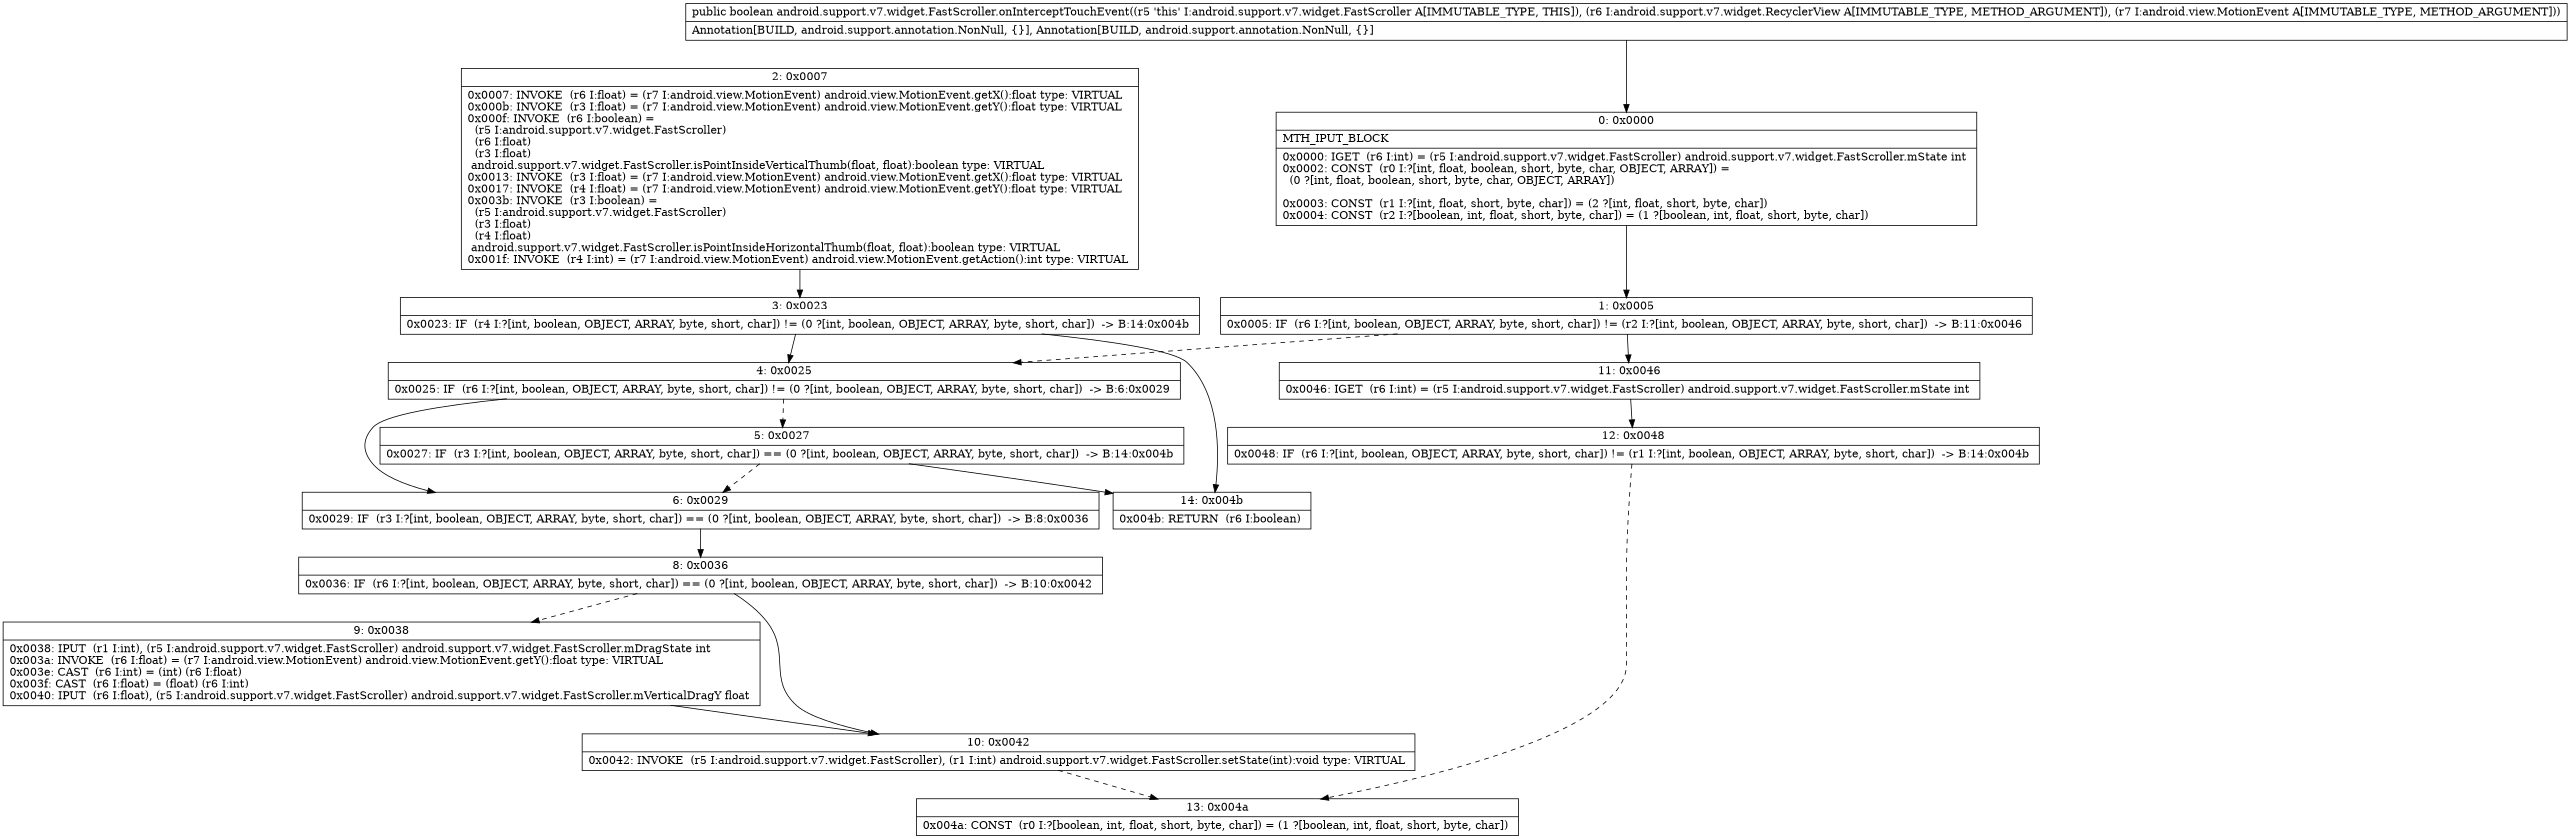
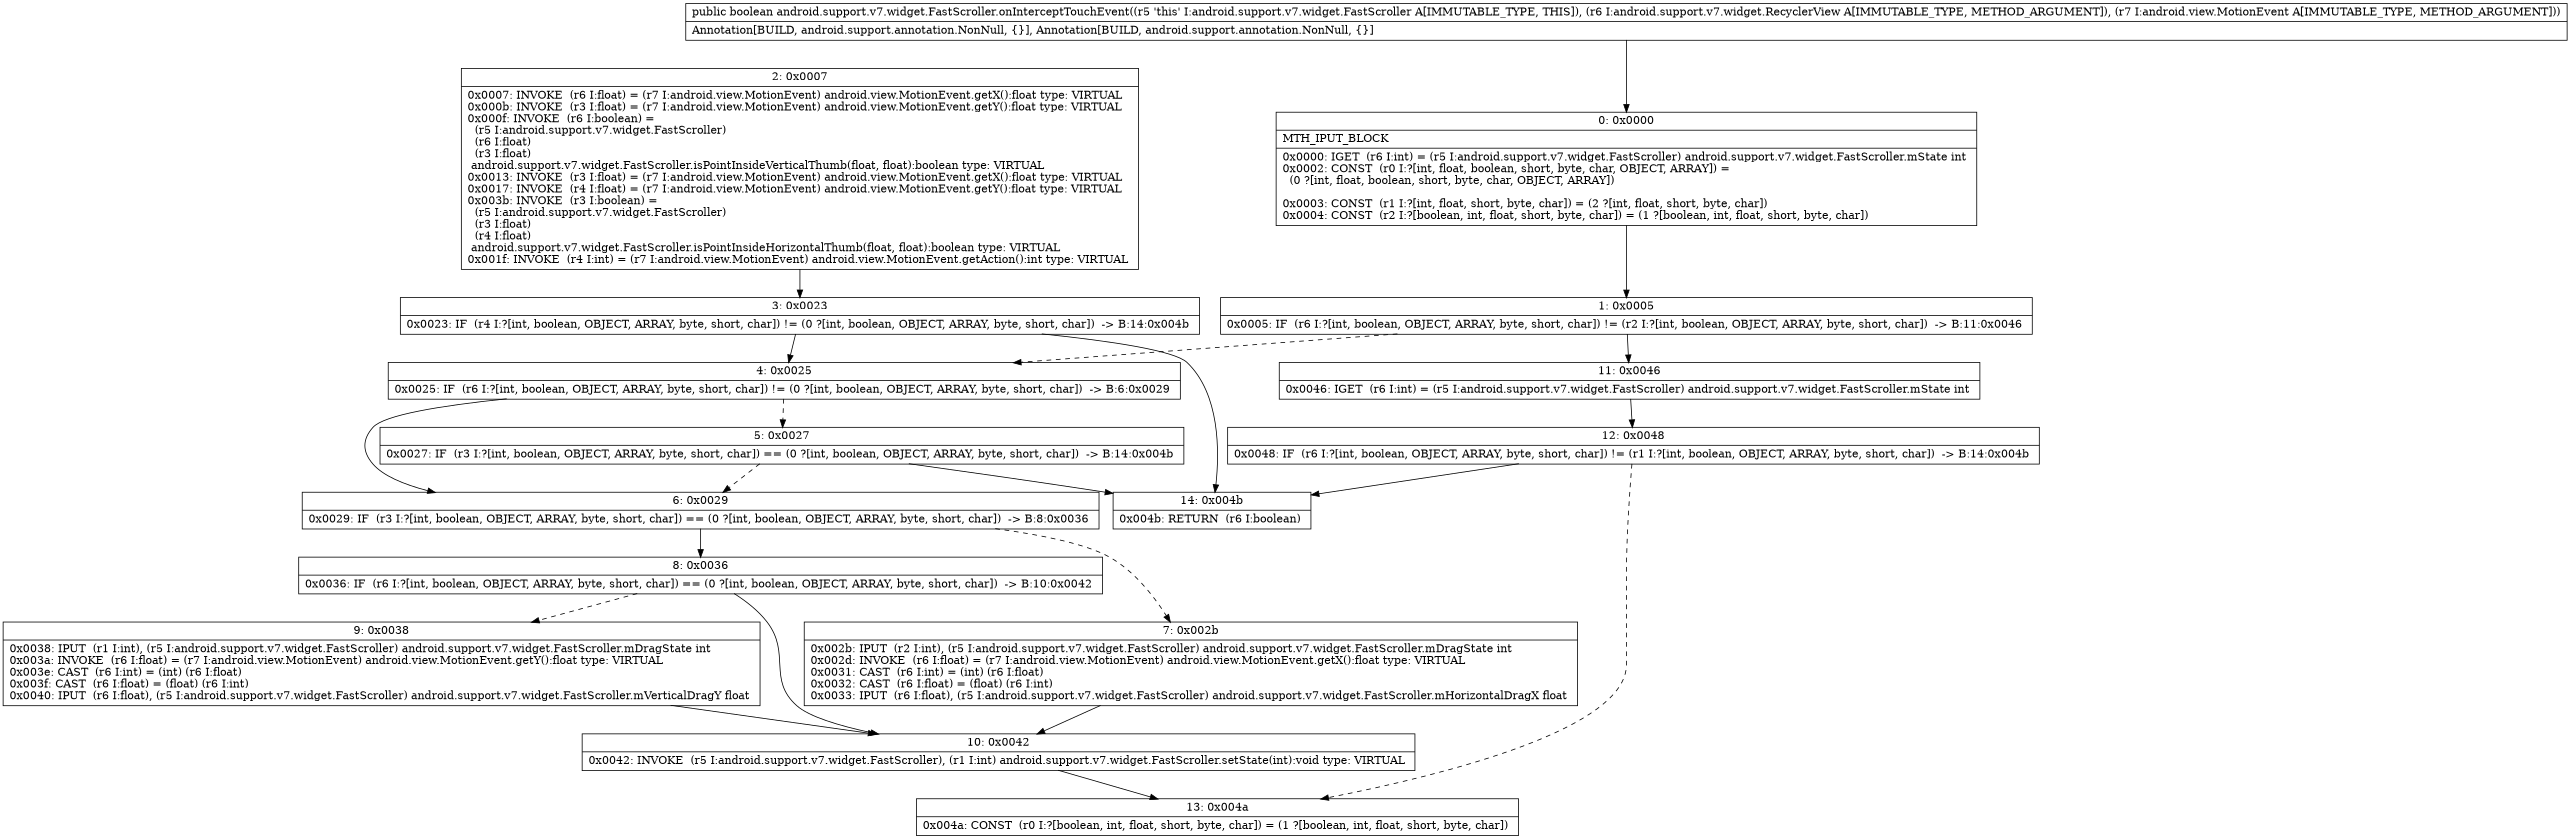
edge "12: 0x0048" -> "14: 0x004b": added
node "7: 0x002b": added
edge "10: 0x0042" -> "13: 0x004a": style dashed -> solid
